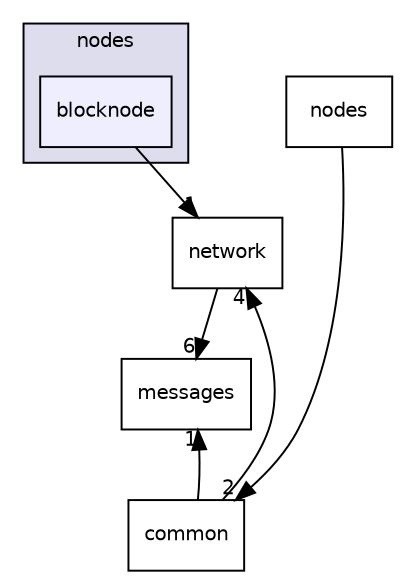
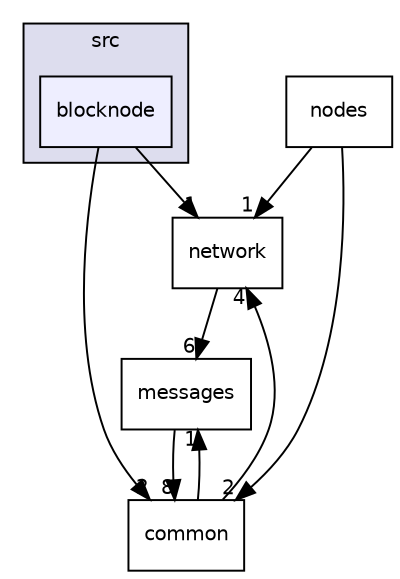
cluster "nodes": label "nodes" -> "src"
edge "nodes" -> "network": added
edge "blocknode" -> "common": added
edge "messages" -> "common": added
